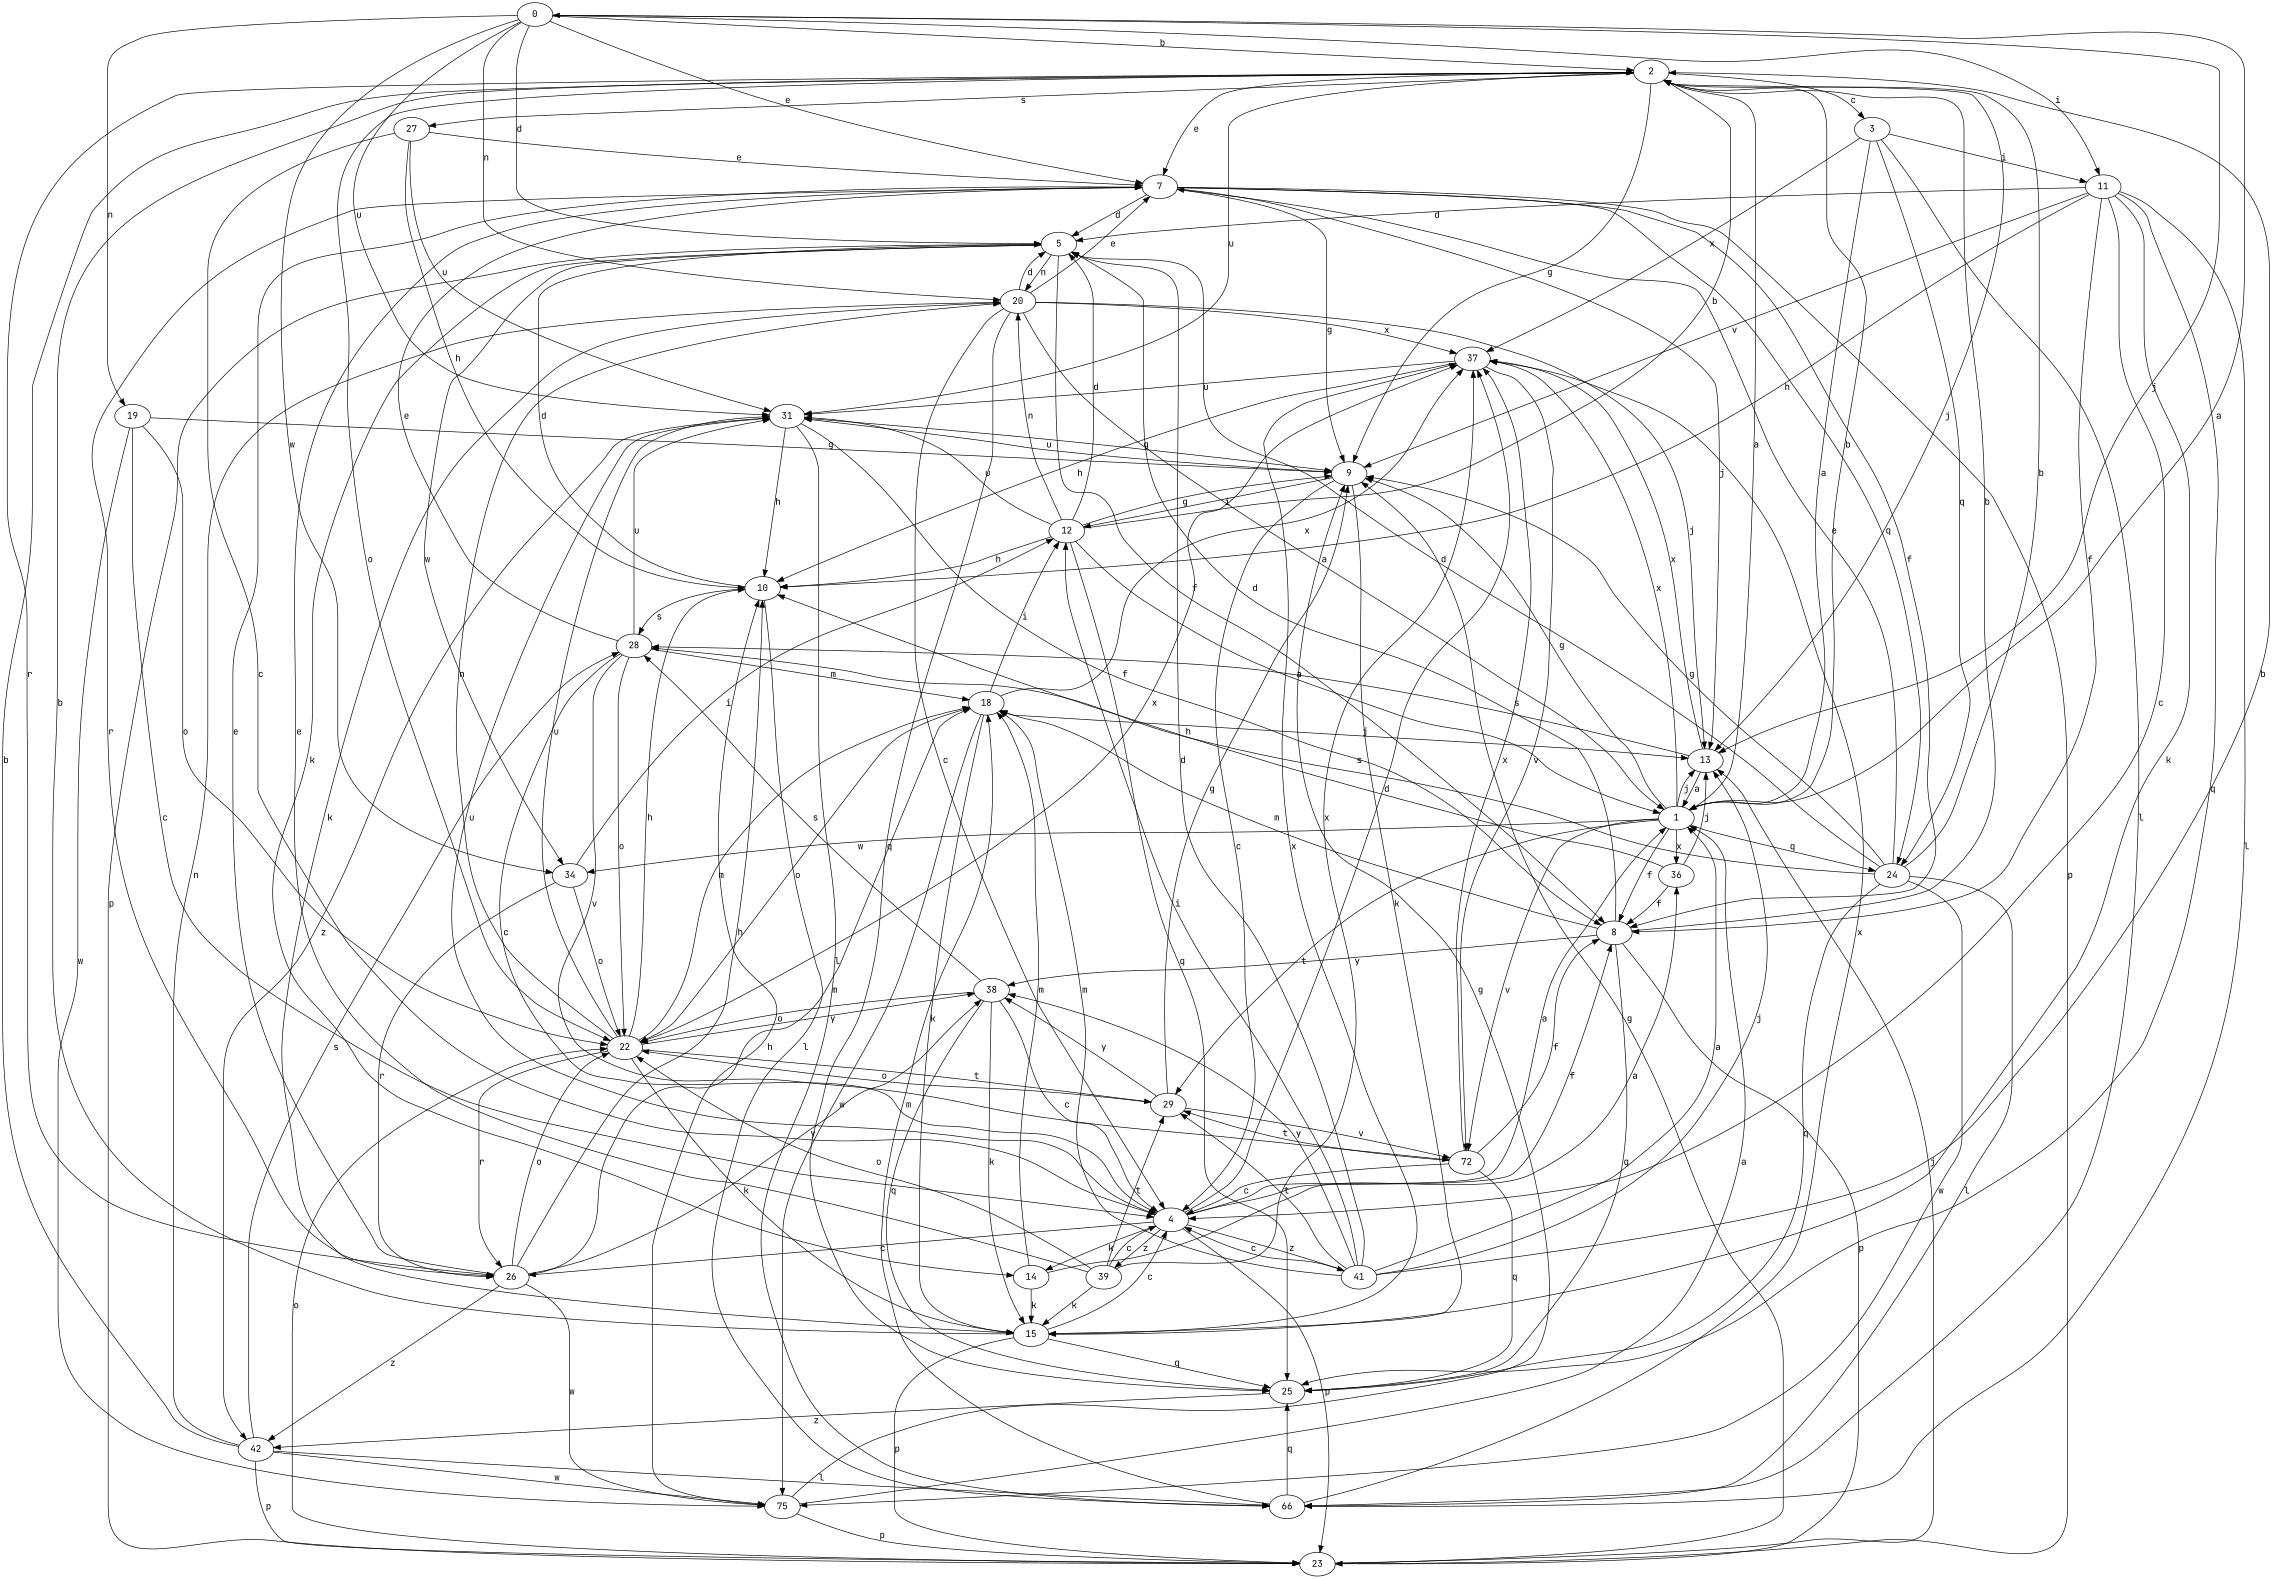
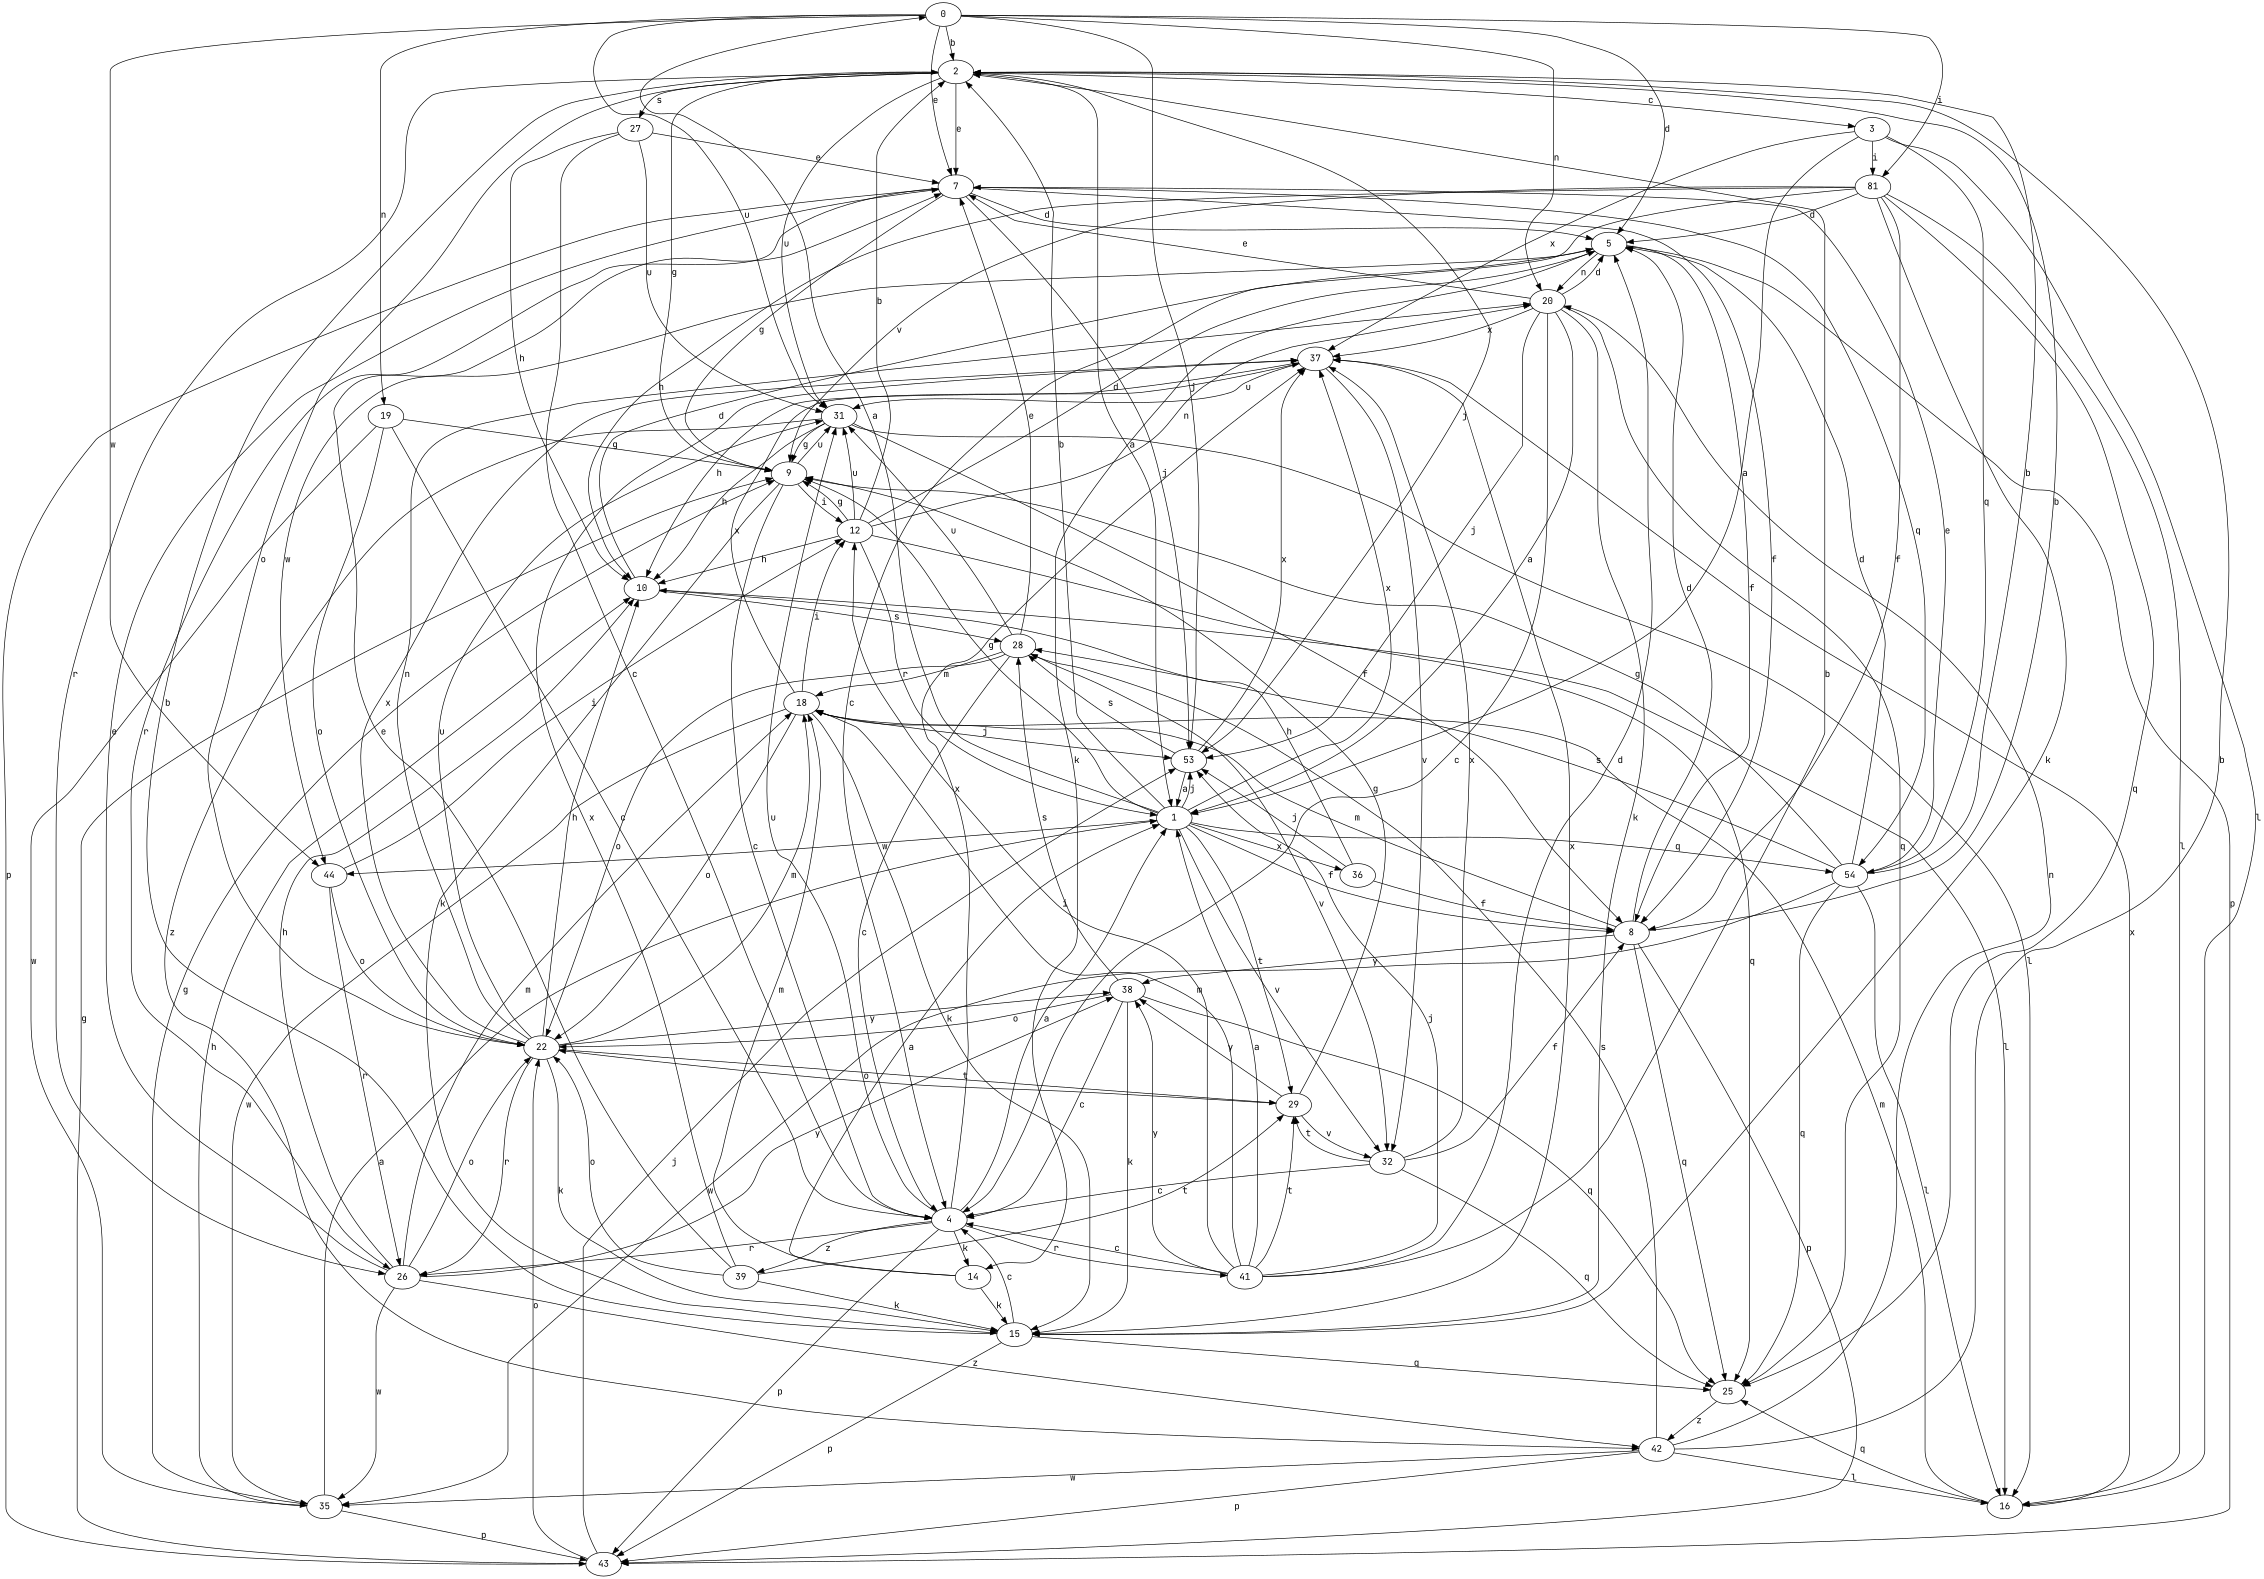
node "11": label "11" -> "81"
edge "12" -> "1": label "a" -> "r"
node "13": label "13" -> "53"
edge "4" -> "37": label "d" -> "x"
node "34": label "34" -> "44"
node "24": label "24" -> "54"
node "72": label "72" -> "32"
edge "4" -> "8": removed, label "f"
edge "14" -> "36": now "14" -> "1"
edge "39" -> "4": removed, label "c"
edge "4" -> "26": label "c" -> "r"
edge "4" -> "41": label "z" -> "r"
node "75": label "75" -> "35"
node "66": label "66" -> "16"
node "23": label "23" -> "43"
